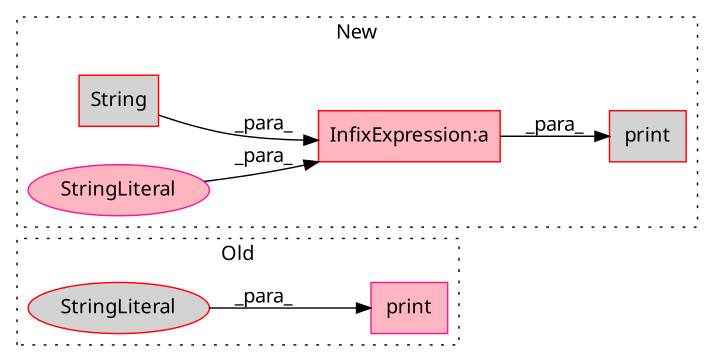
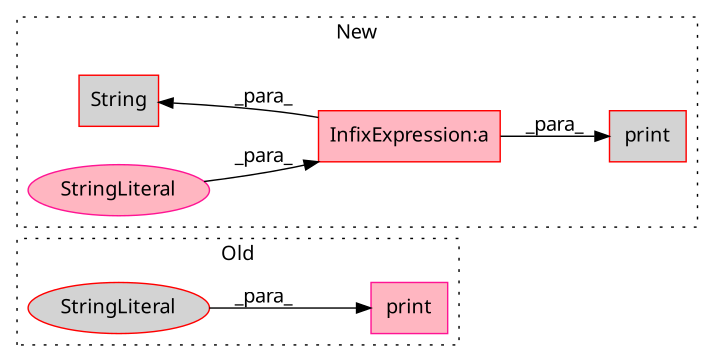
edge "String" -> "InfixExpression:a": reversed
